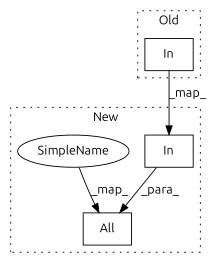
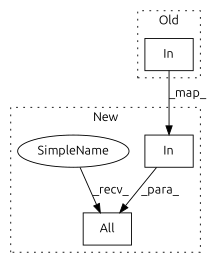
edge "SimpleName" -> "All": label "_map_" -> "_recv_"
